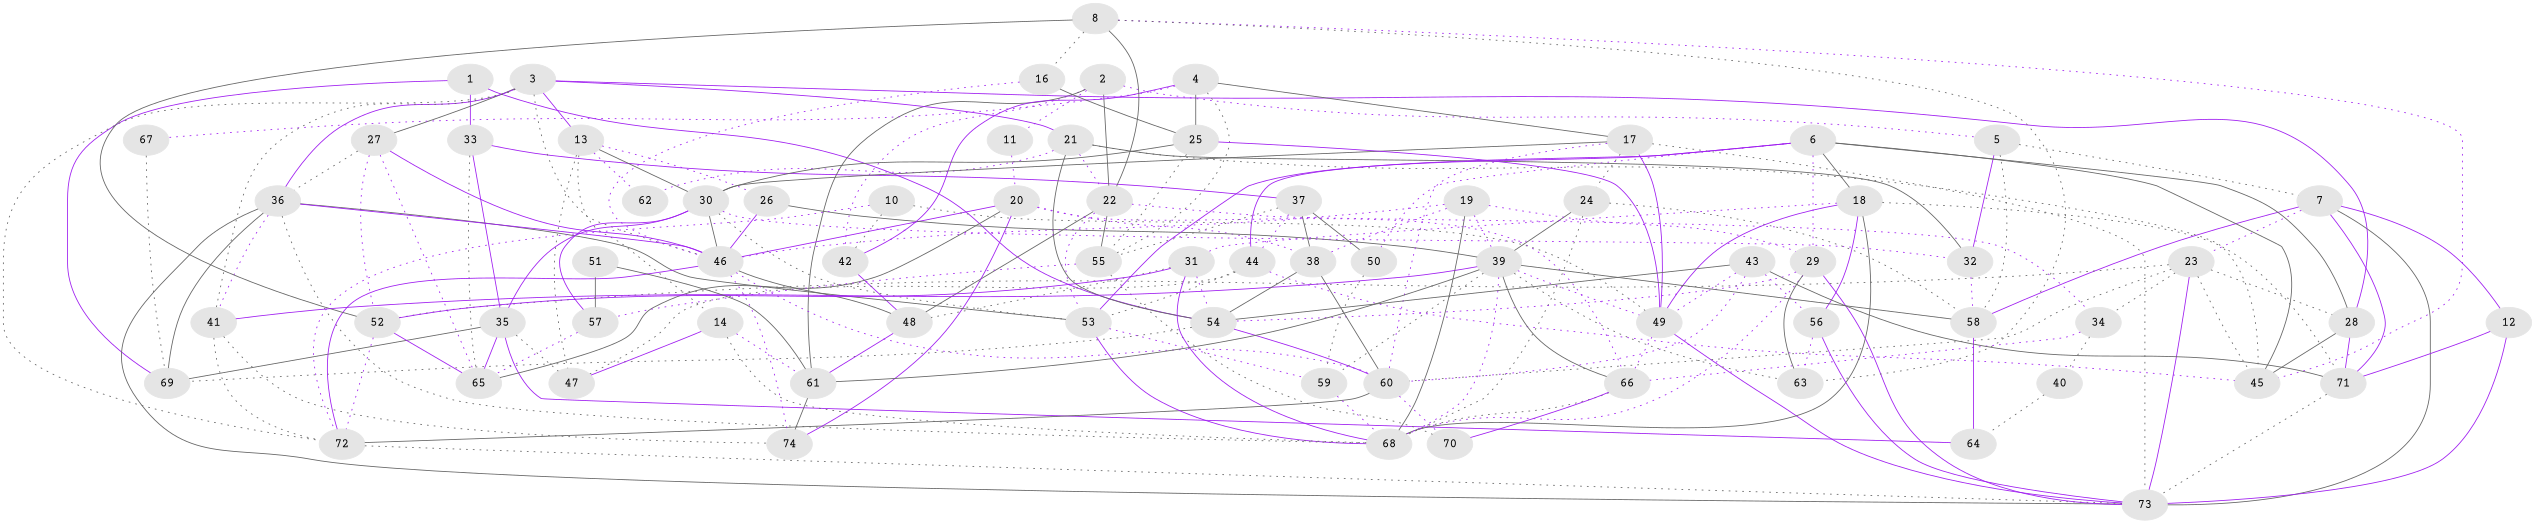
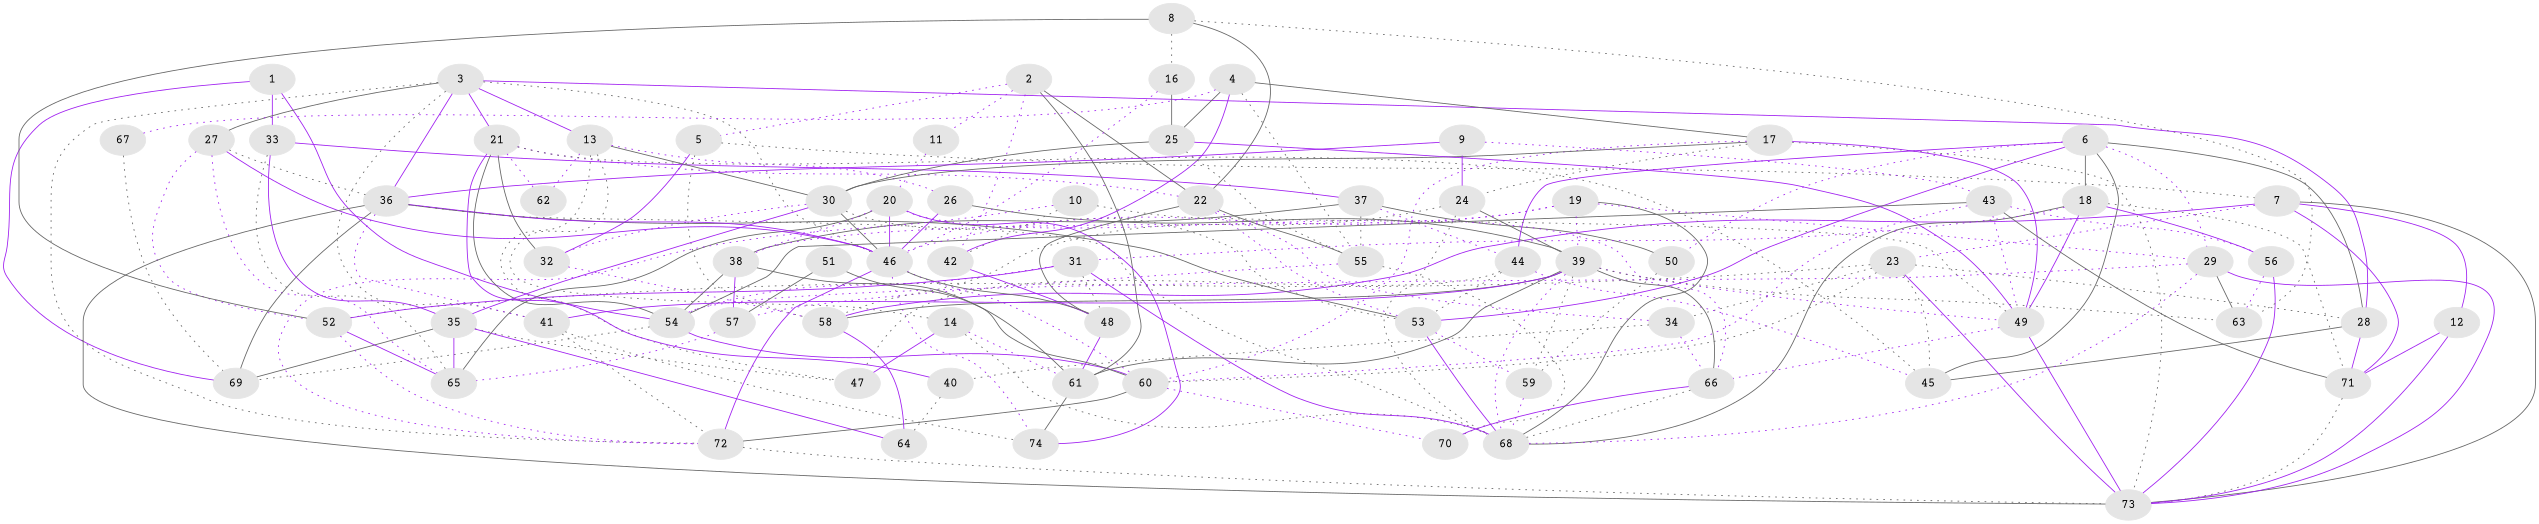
edge "8" -- "45": removed
node "9": added
edge "30" -- "57": now "38" -- "57"
edge "21" -- "40": added
